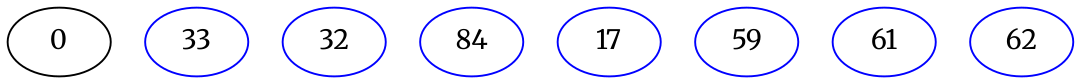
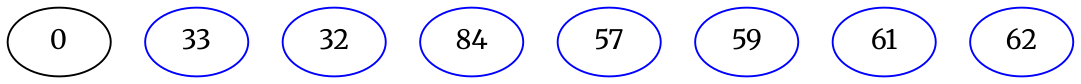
node "17": label "17" -> "57"
